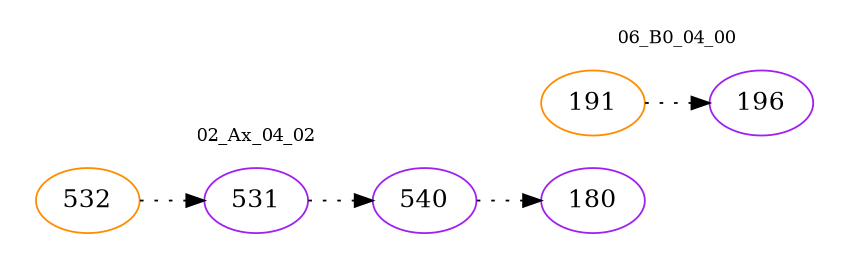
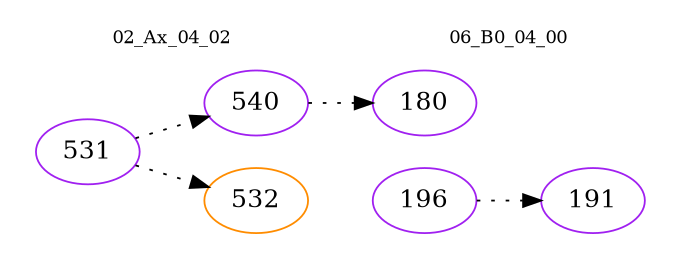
node "191": color darkorange -> purple
edge "191" -> "196": reversed
edge "532" -> "531": reversed
